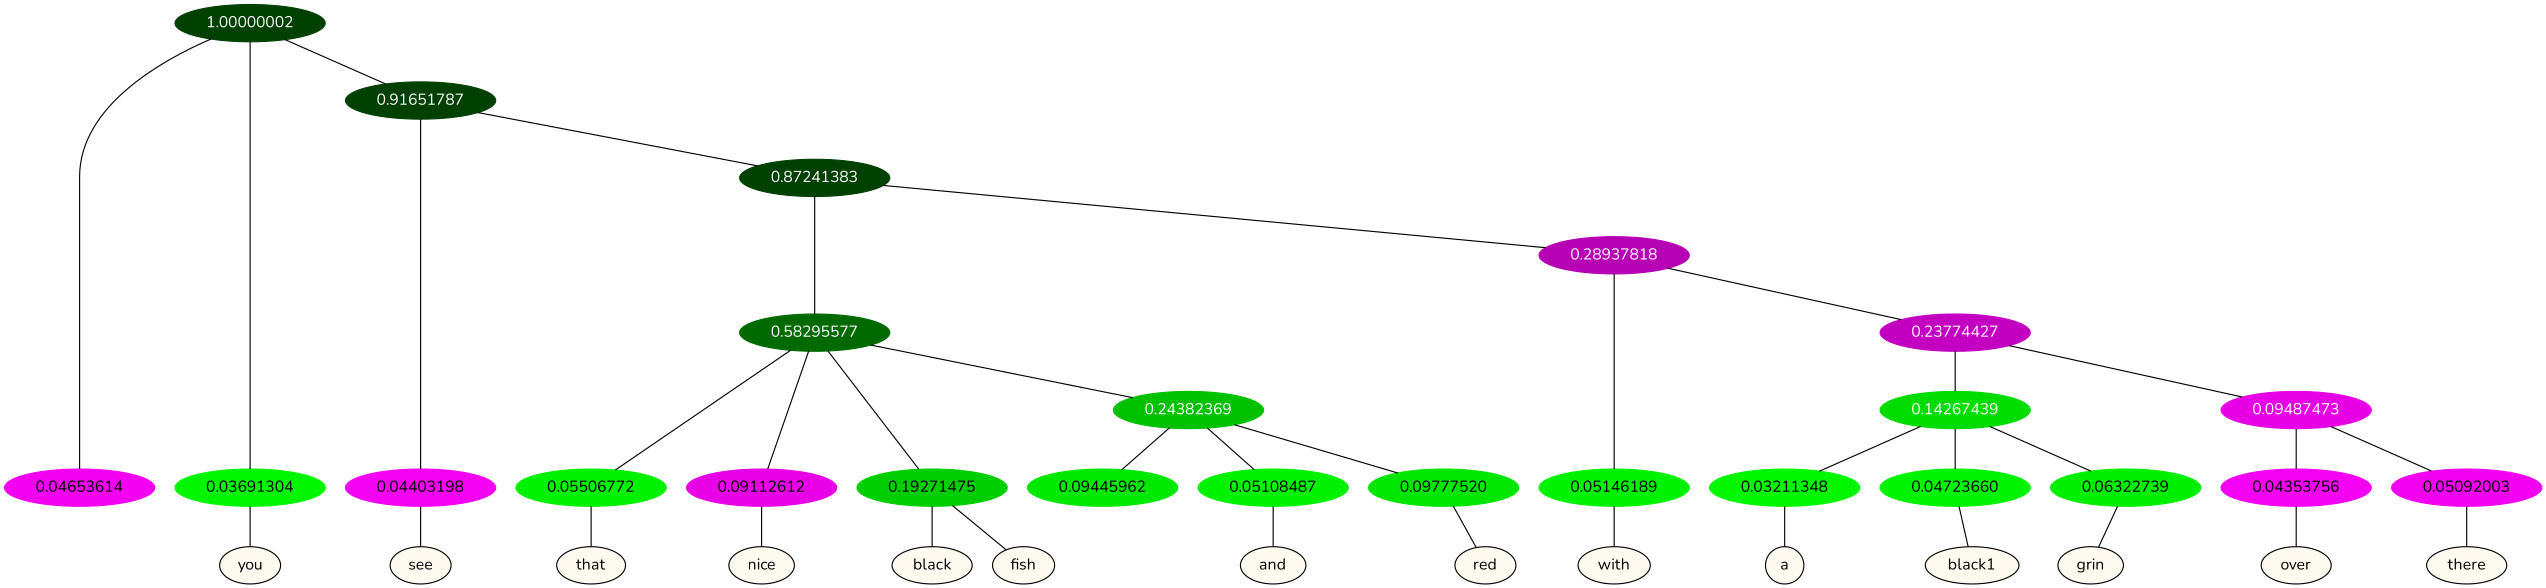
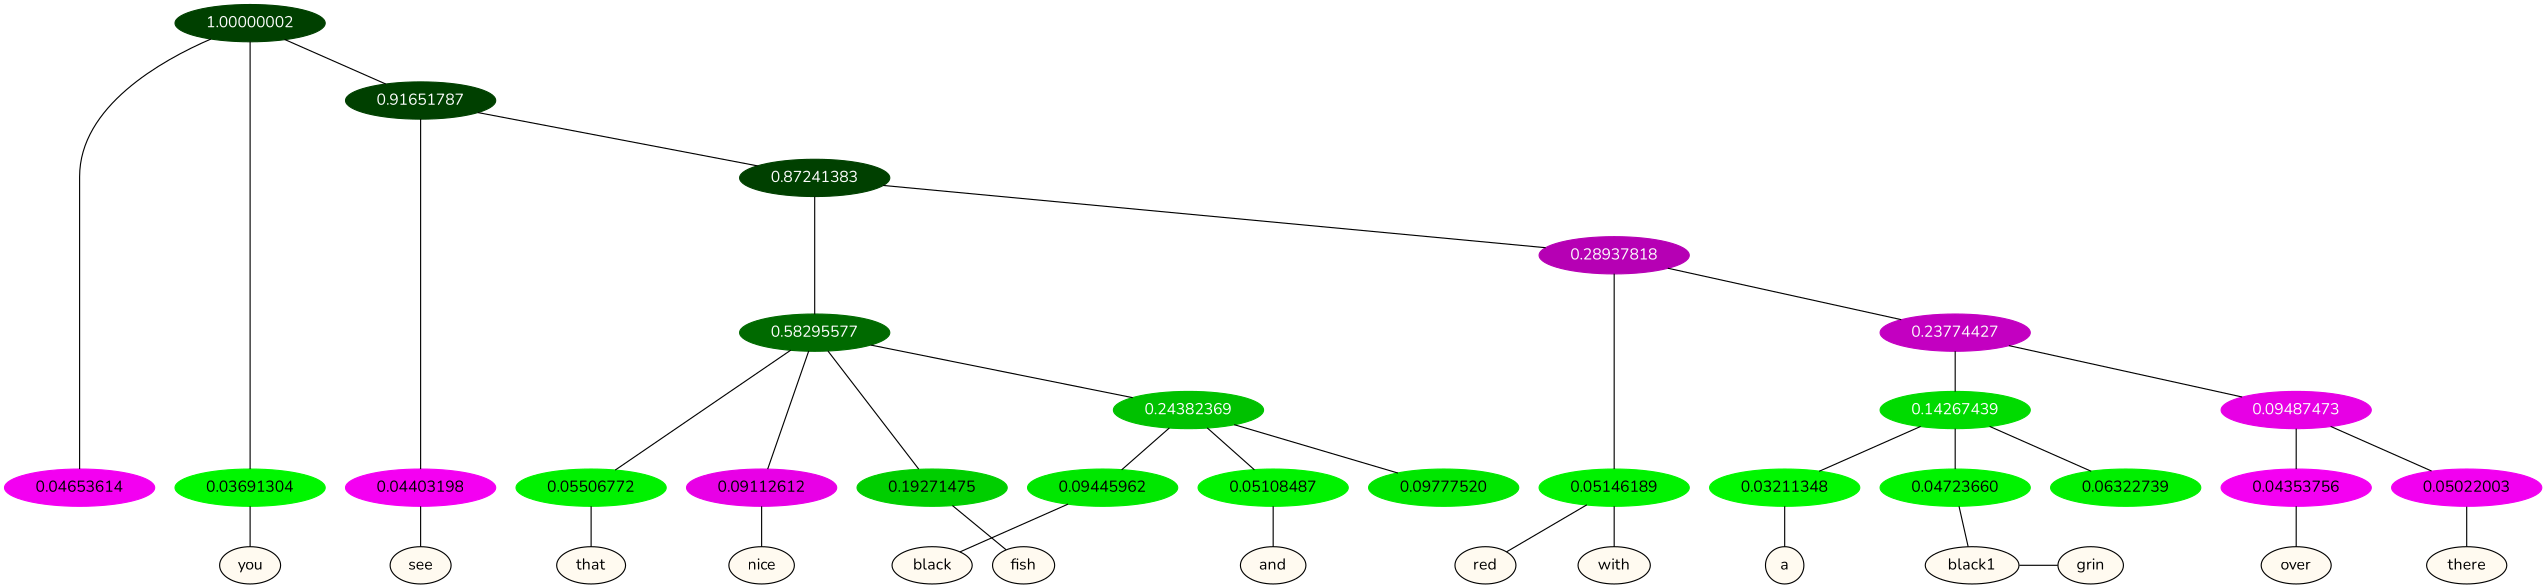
node "0.05092003": label "0.05092003" -> "0.05022003"
edge "0.19271475" -- "black": now "0.09445962" -- "black"
edge "0.09777520" -- "red": now "0.05146189" -- "red"
edge "0.06322739" -- "grin": now "black1" -- "grin"
